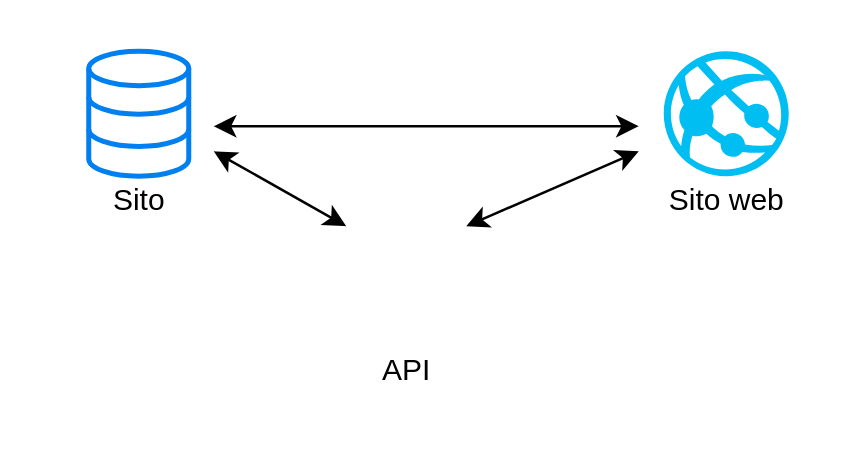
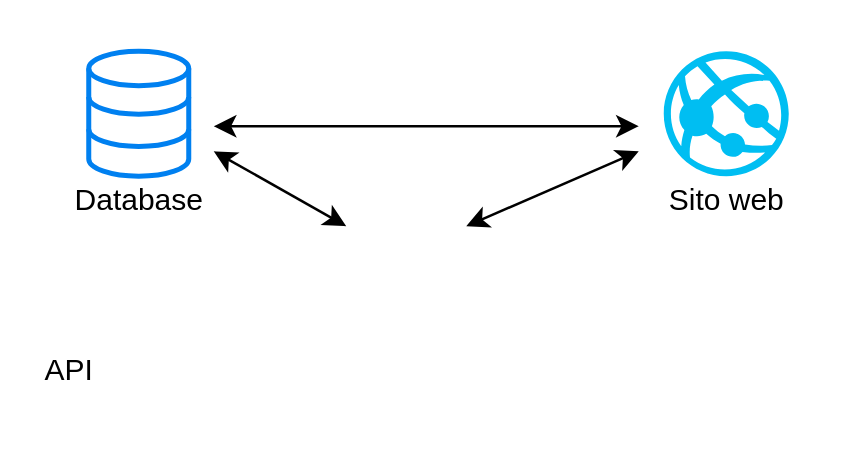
node "Sito": label "Sito" -> "Database"
node "API": moved (406, 371) -> (69, 371)
